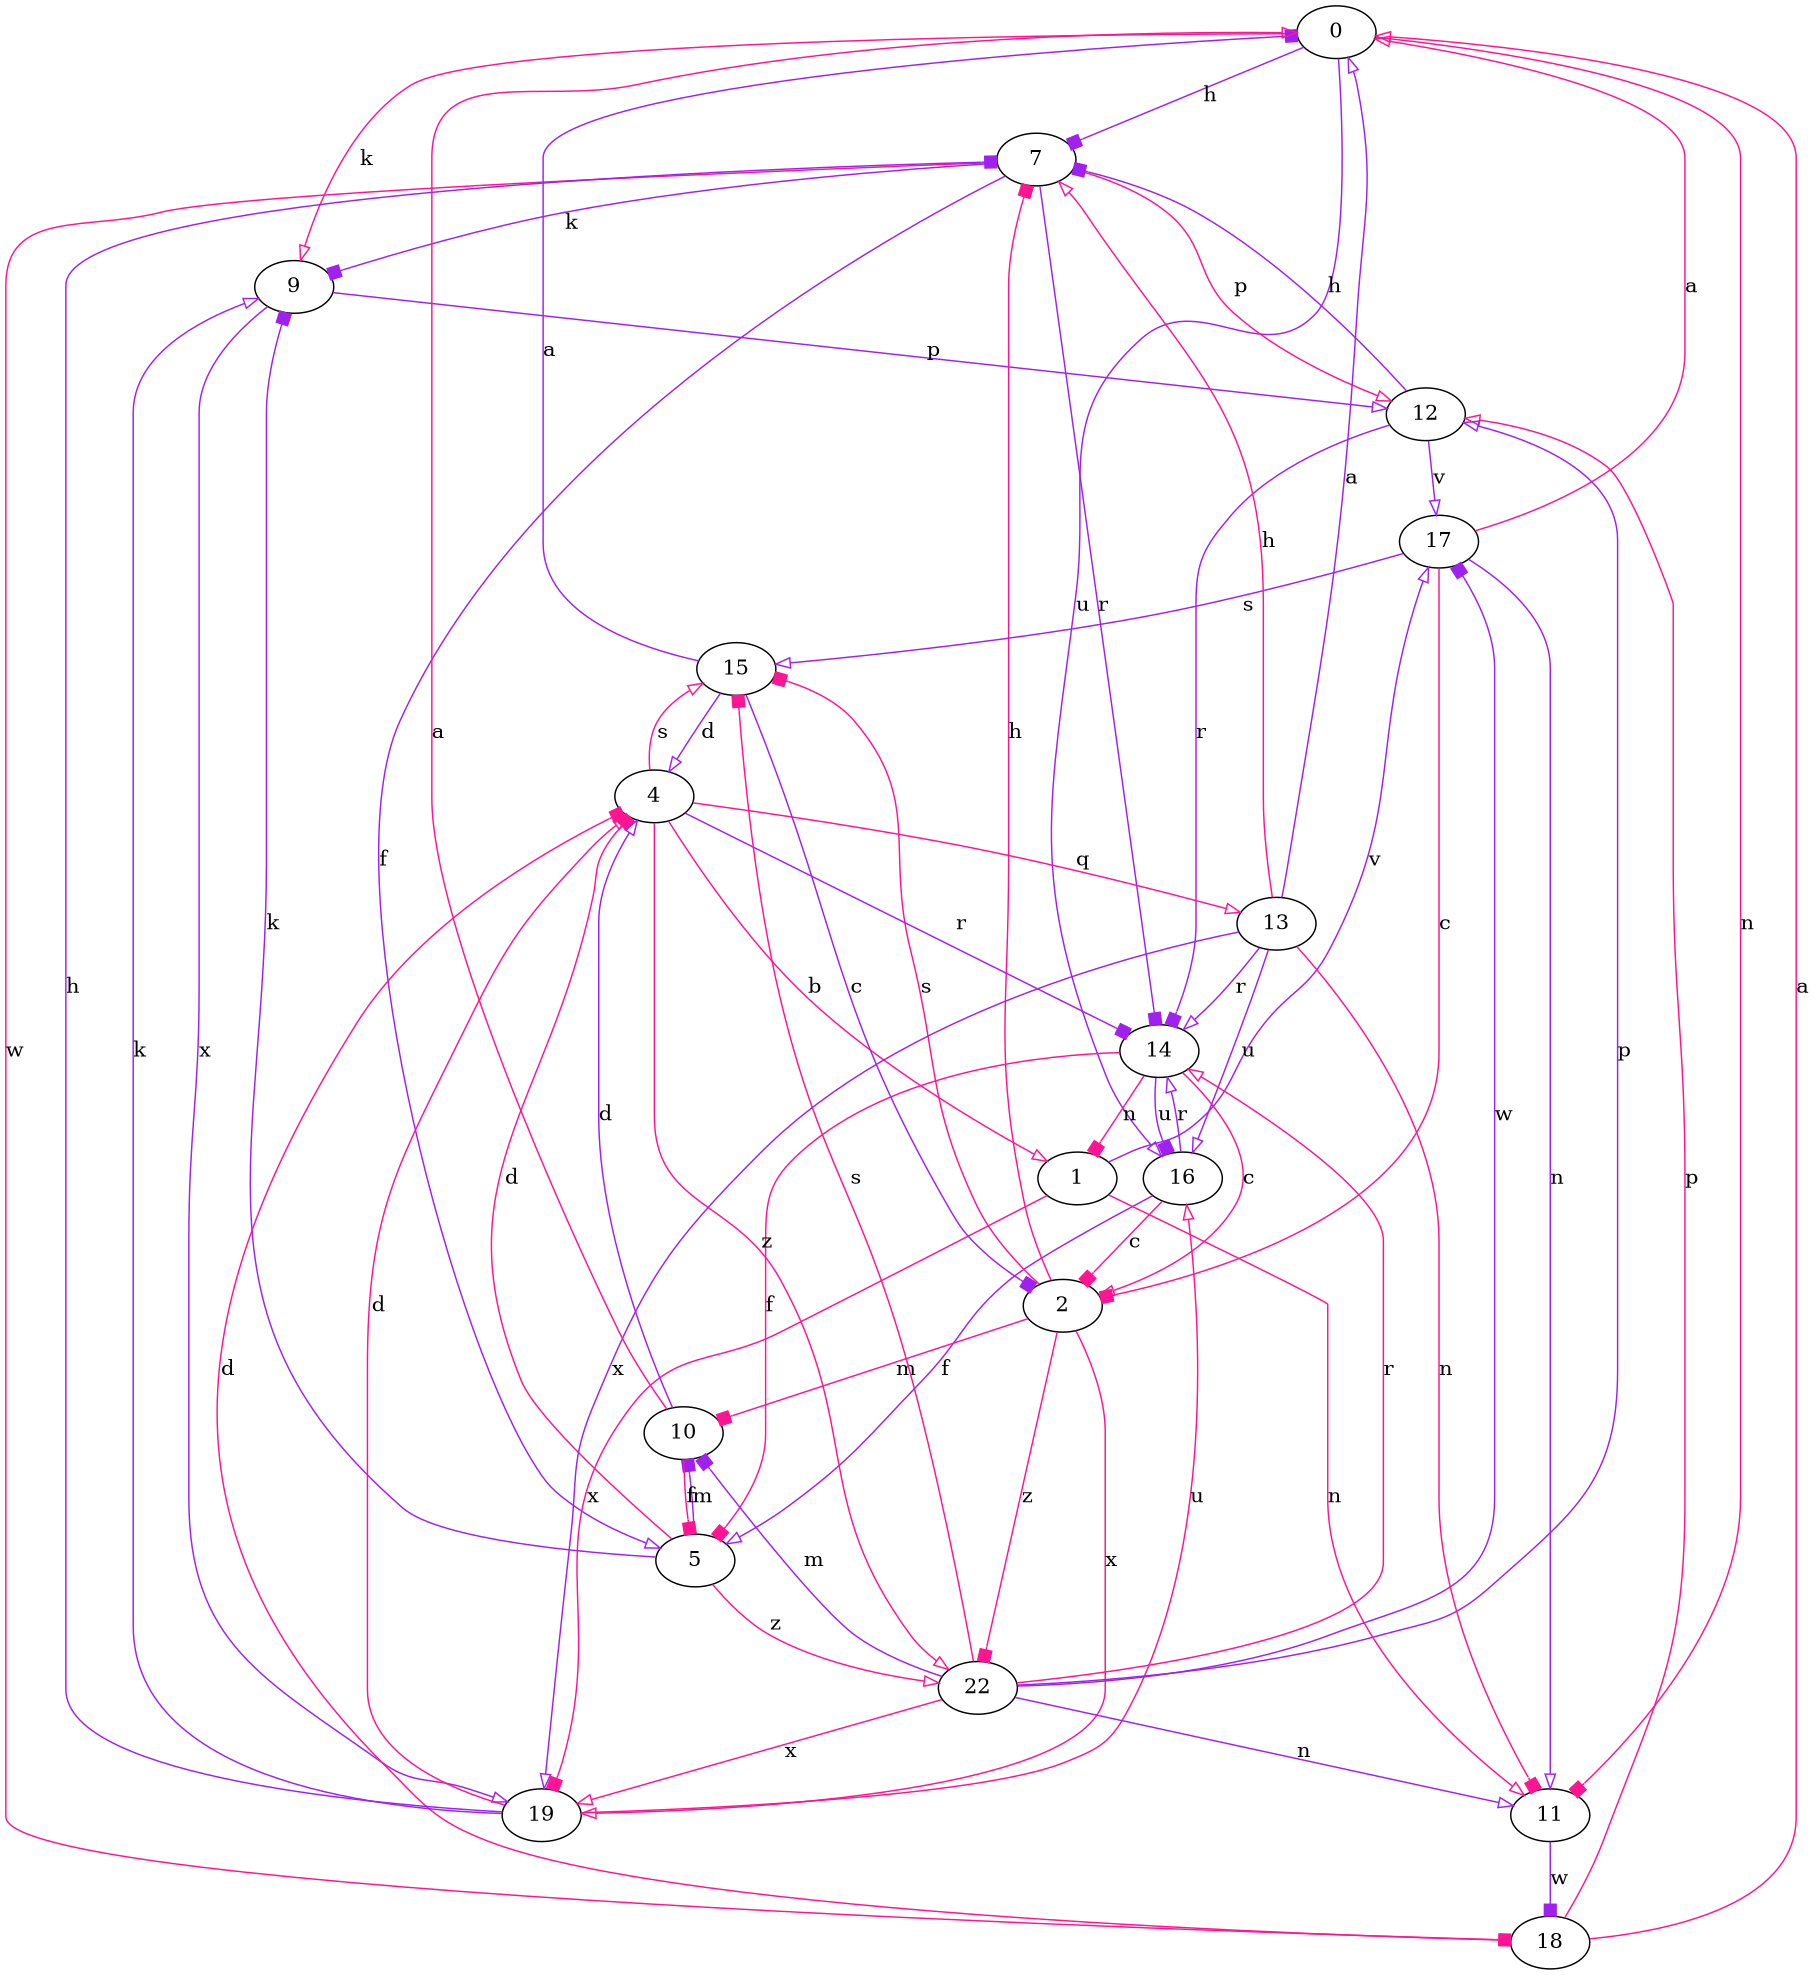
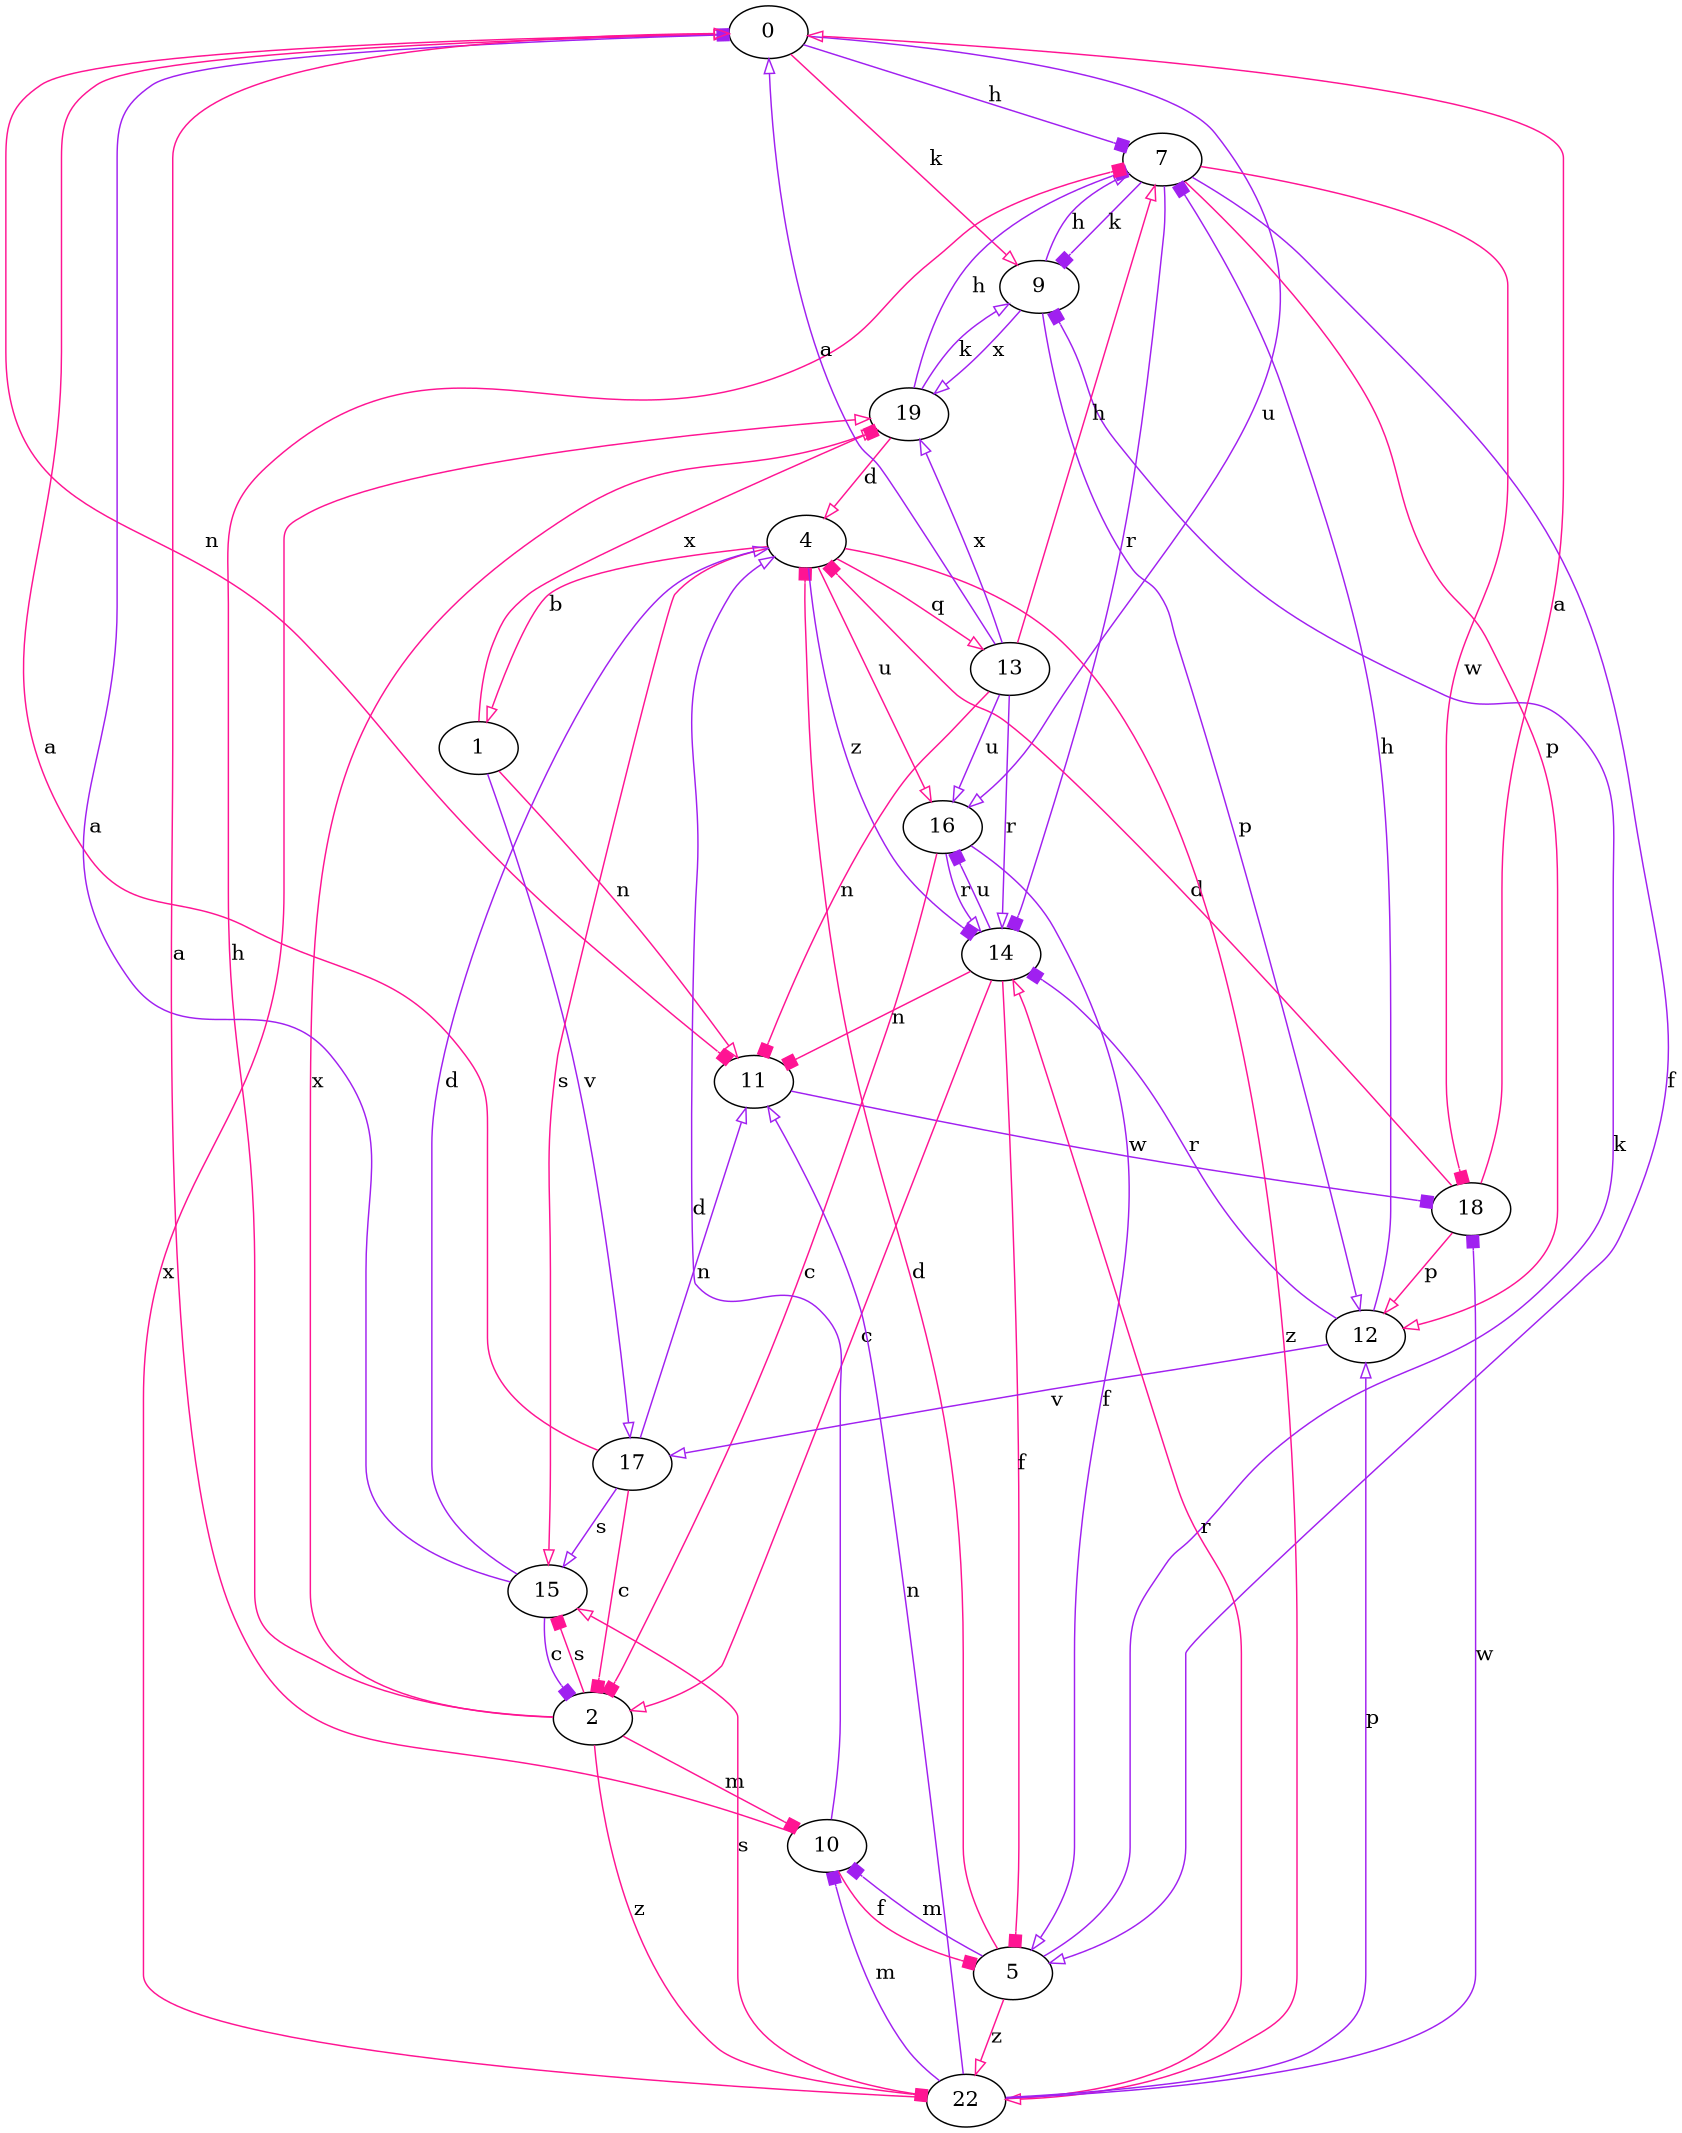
edge "9" -> "7": added, label "h"
edge "4" -> "14": label "r" -> "z"
edge "14" -> "1": now "14" -> "11"
edge "22" -> "15": arrowhead box -> onormal
edge "22" -> "17": now "22" -> "18"
edge "19" -> "16": now "4" -> "16"
